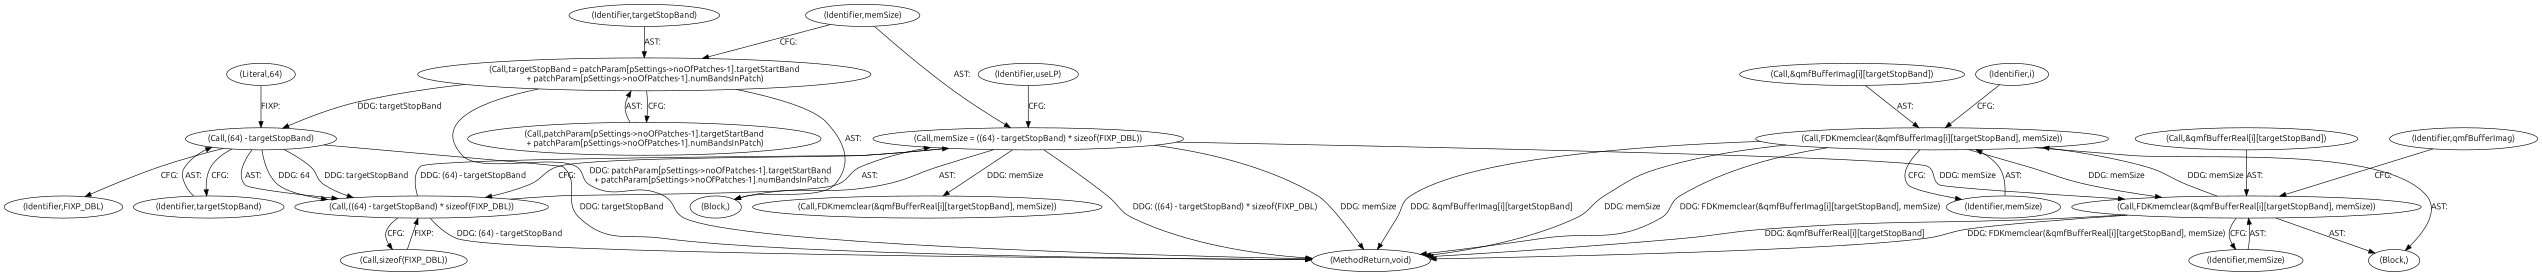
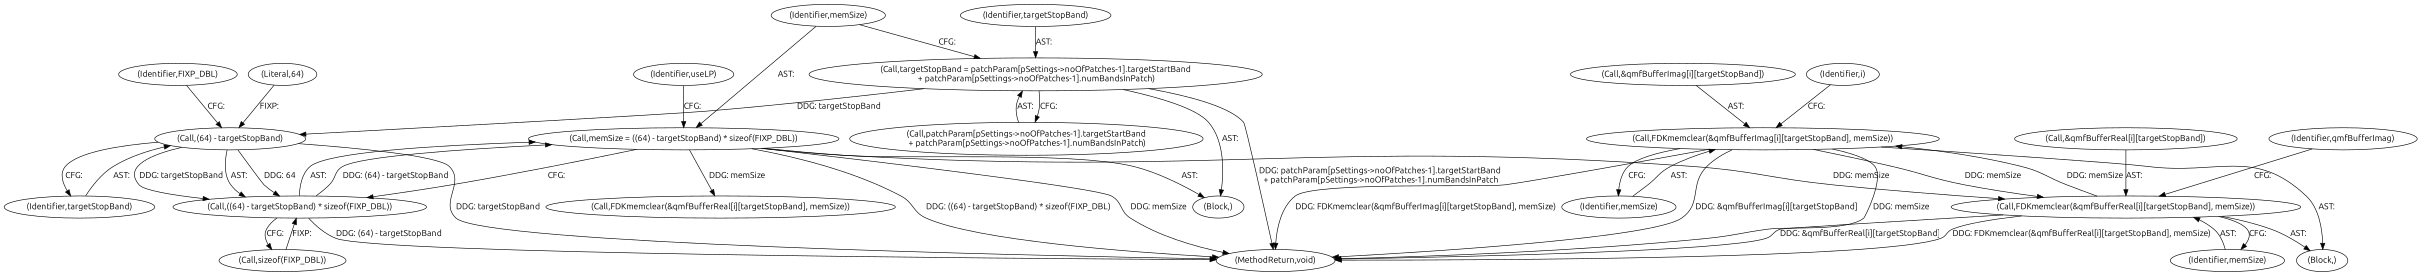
edge "(Call,(64) - targetStopBand)" -> "(Identifier,FIXP_DBL)": reversed
